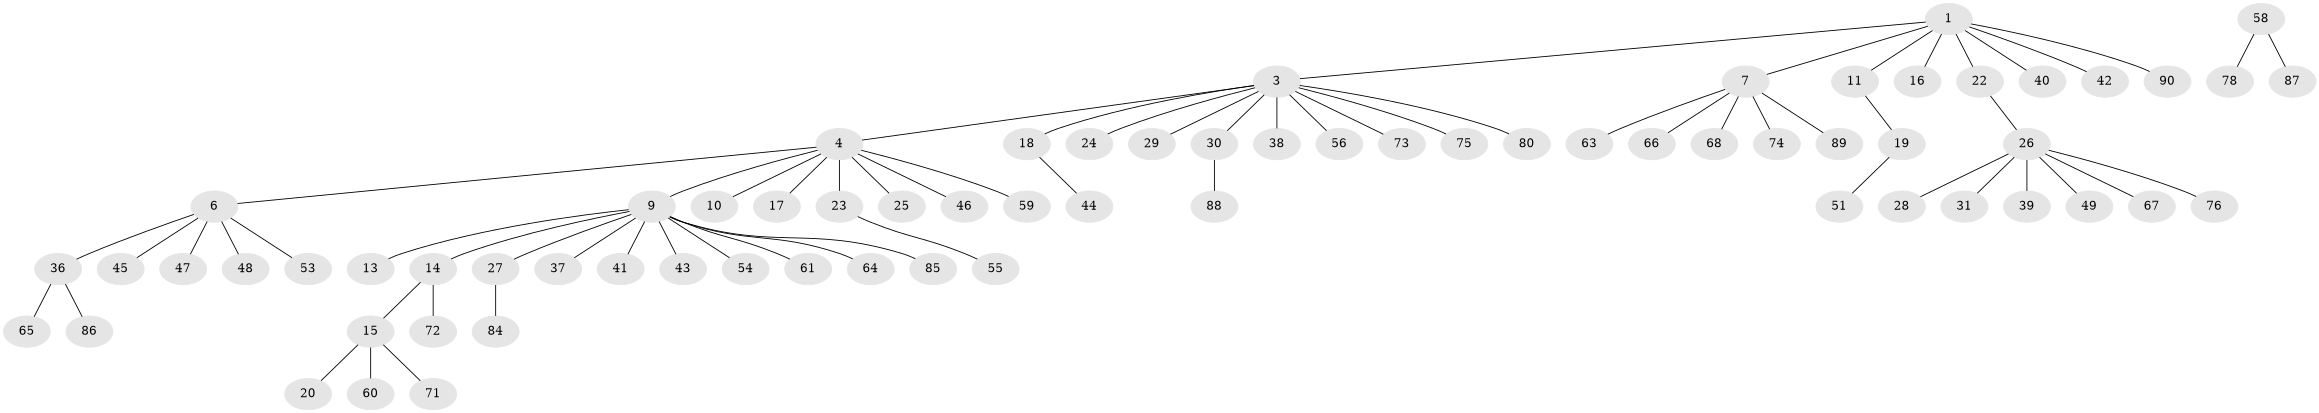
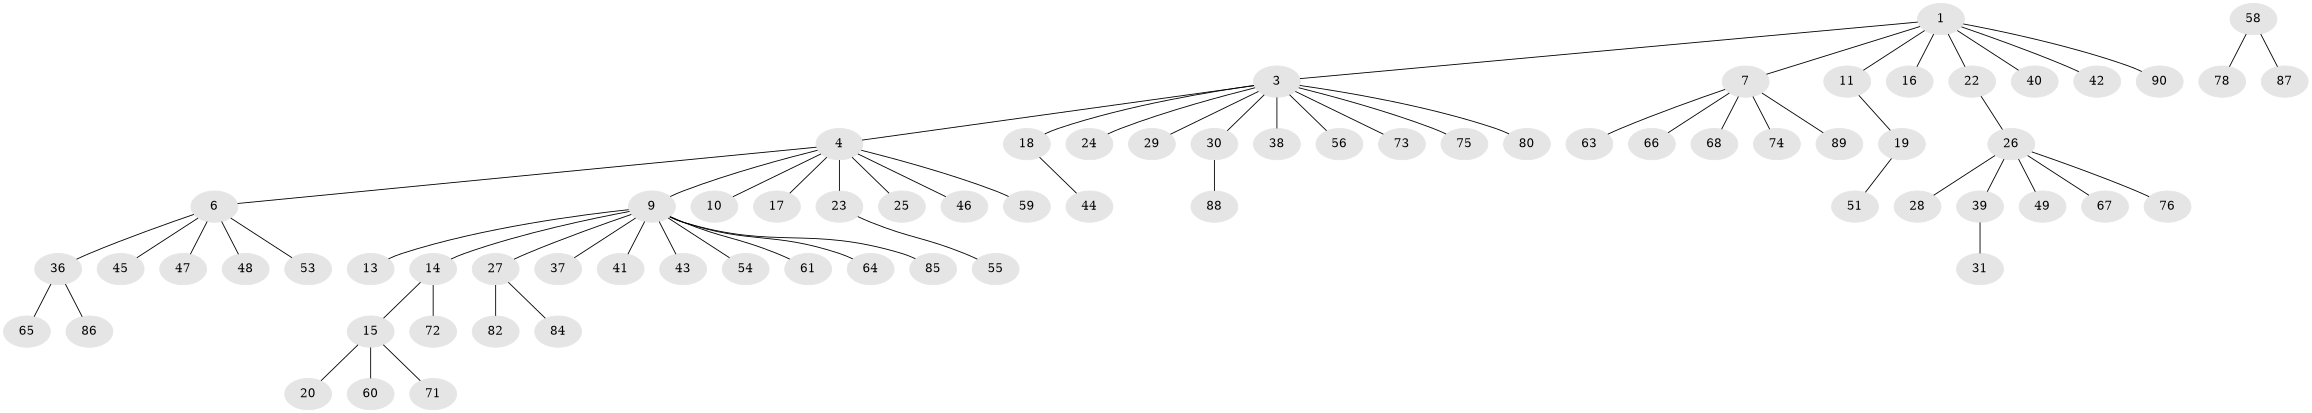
edge "26" -- "31": now "39" -- "31"
node "82": added
